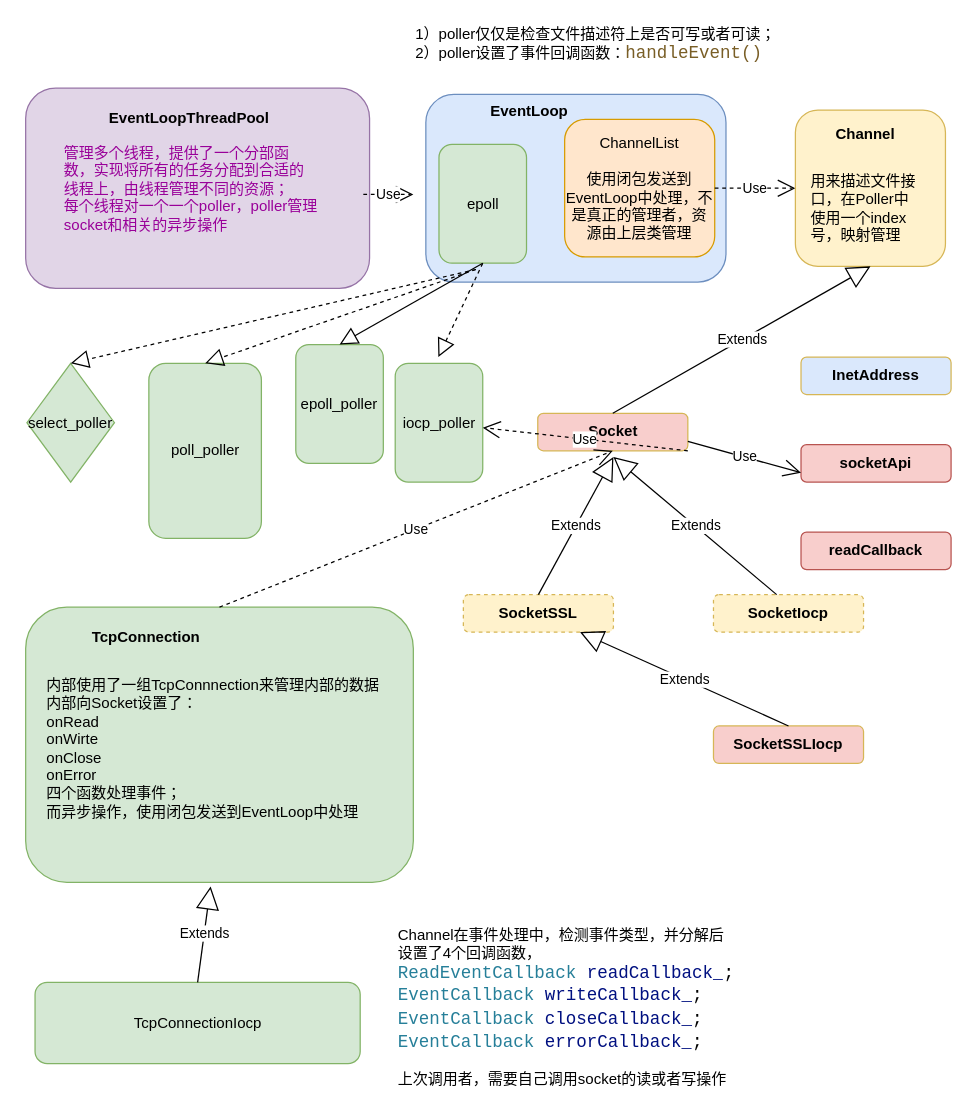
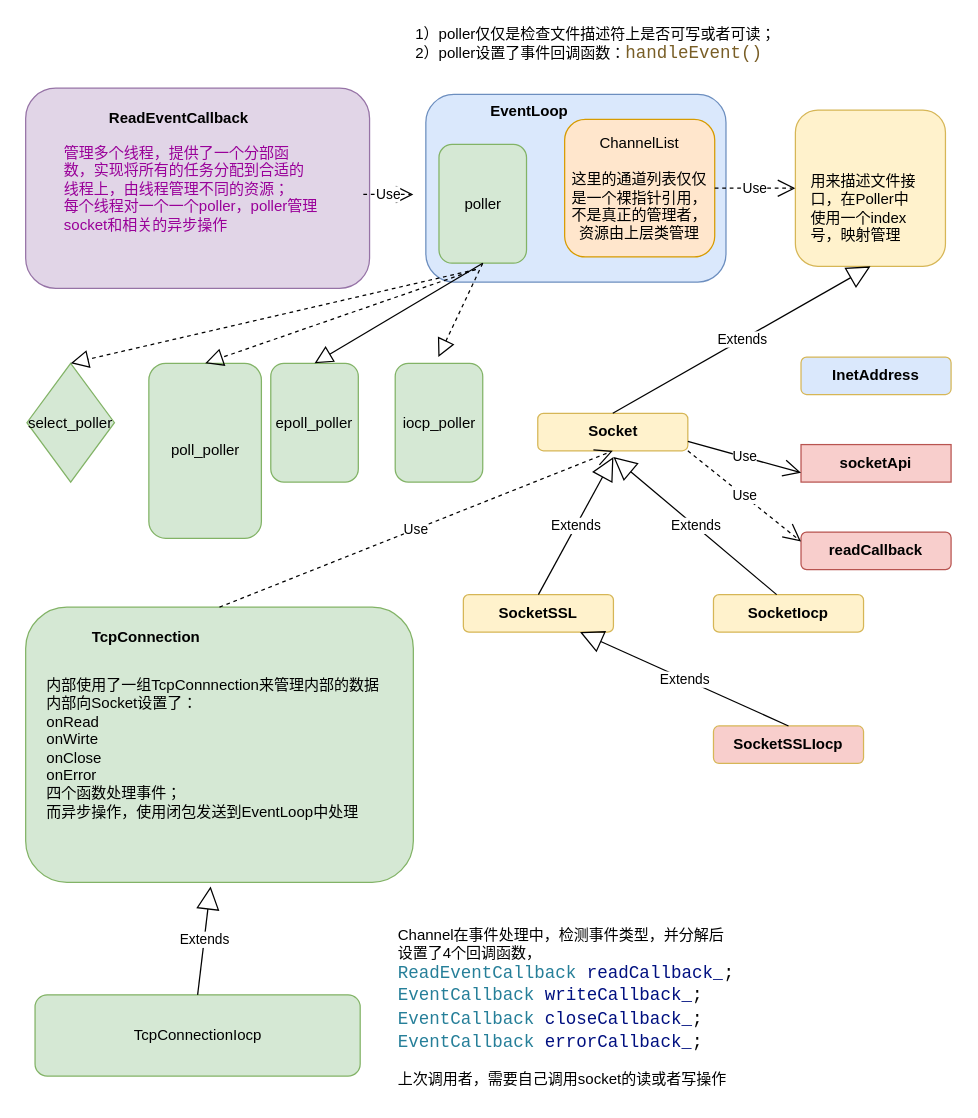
node "EventLoopThreadPool": label "EventLoopThreadPool" -> "ReadEventCallback"
node "Channel": removed
node "ChannelList 使用闭包发送到EventLoop中处理，不是真正的管理者，资源由上层类管理": label "ChannelList 使用闭包发送到EventLoop中处理，不是真正的管理者，资源由上层类管理" -> "ChannelList 这里的通道列表仅仅是一个裸指针引用，不是真正的管理者，资源由上层类管理"
node "epoll": label "epoll" -> "poller"
node "epoll_poller": moved (339, 404) -> (314, 423)
node "Socket": fillcolor #f8cecc -> #fff2cc
edge "Socket" -> "iocp_poller": now "Socket" -> "readCallback"
node "socketApi": shape rounded rectangle -> rectangle
node "SocketSSL": style dashed -> solid
node "SocketIocp": style dashed -> solid
node "TcpConnectionIocp": moved (198, 1023) -> (198, 1035)
